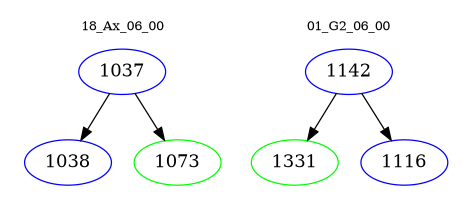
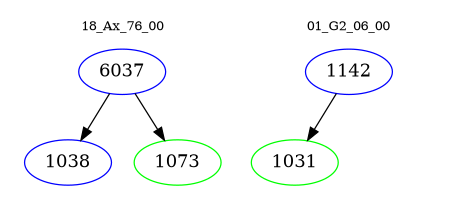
cluster "18_Ax_06_00": label "18_Ax_06_00" -> "18_Ax_76_00"
node "1037": label "1037" -> "6037"
node "1331": label "1331" -> "1031"
node "1116": removed
